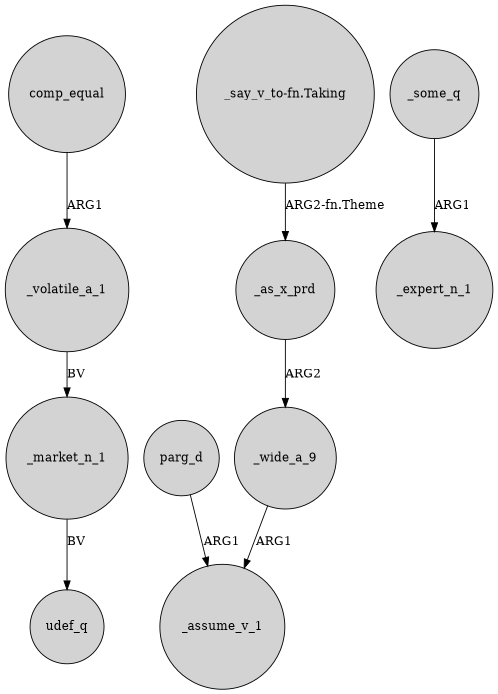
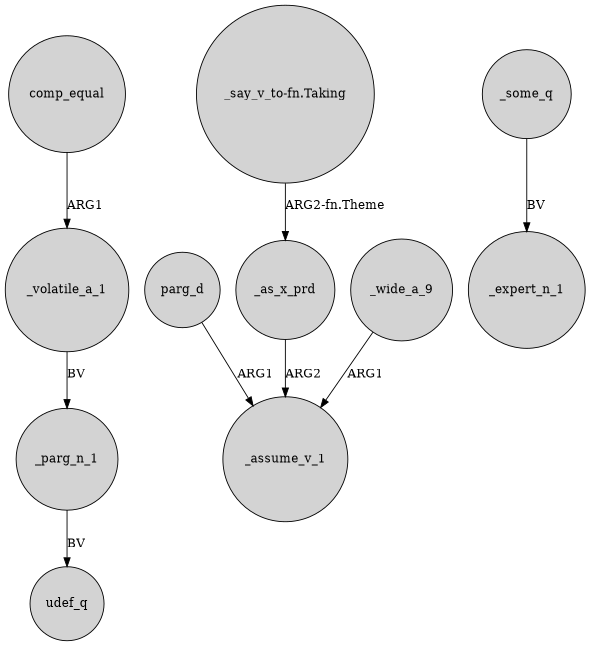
edge "_some_q" -> "_expert_n_1": label "ARG1" -> "BV"
edge "_as_x_prd" -> "_wide_a_9": now "_as_x_prd" -> "_assume_v_1"
node "_market_n_1": label "_market_n_1" -> "_parg_n_1"
